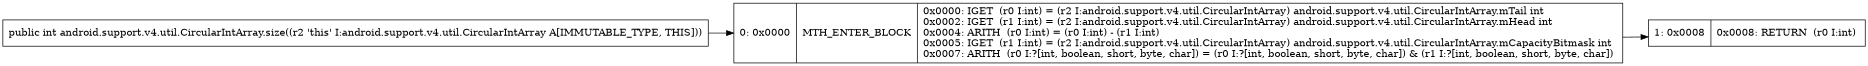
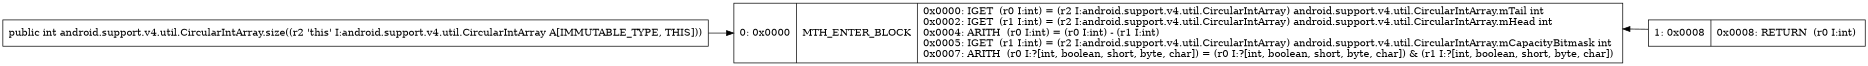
edge "0: 0x0000" -> "1: 0x0008": reversed
